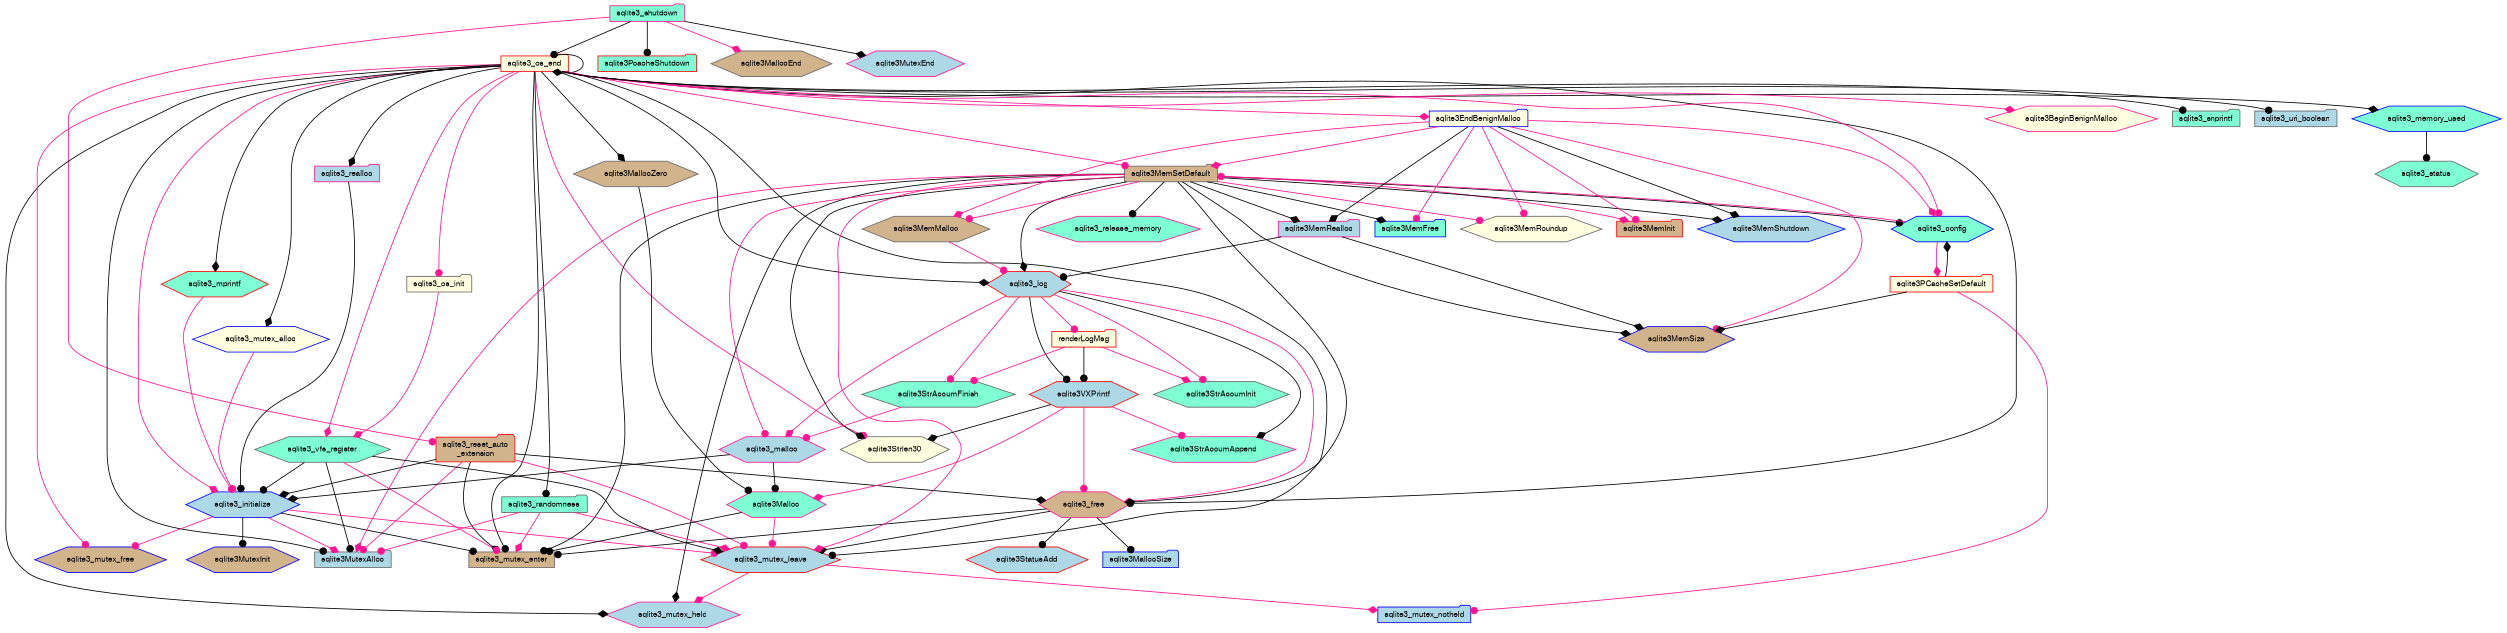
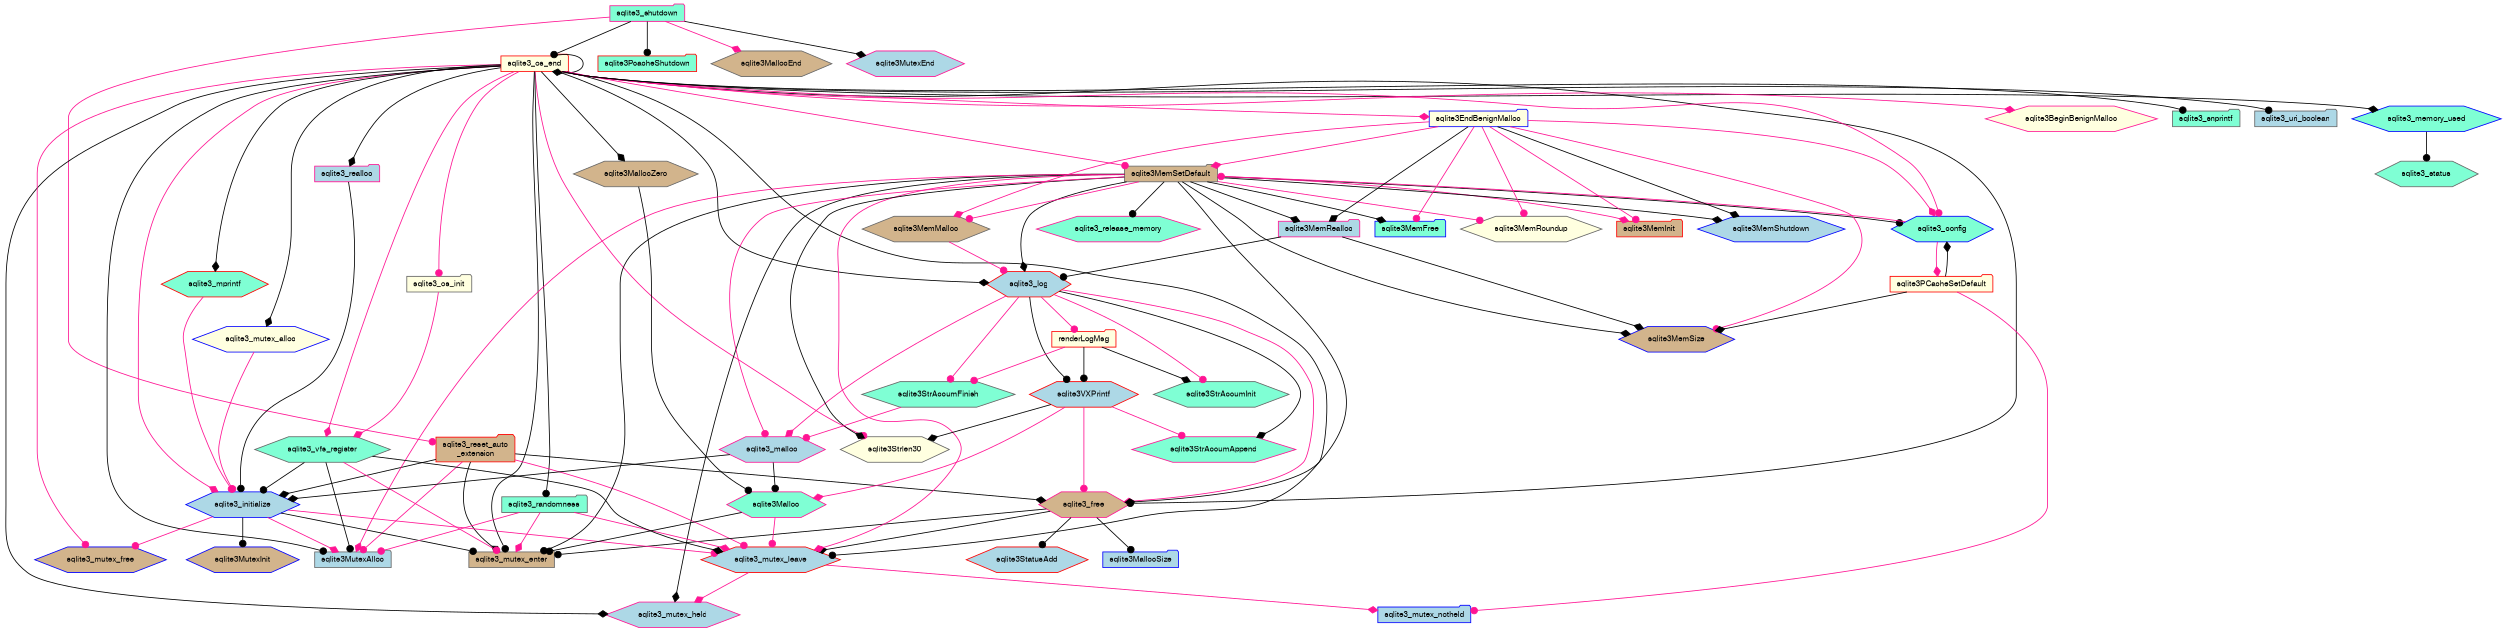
edge "renderLogMsg" -> "sqlite3StrAccumInit": color deeppink -> black
